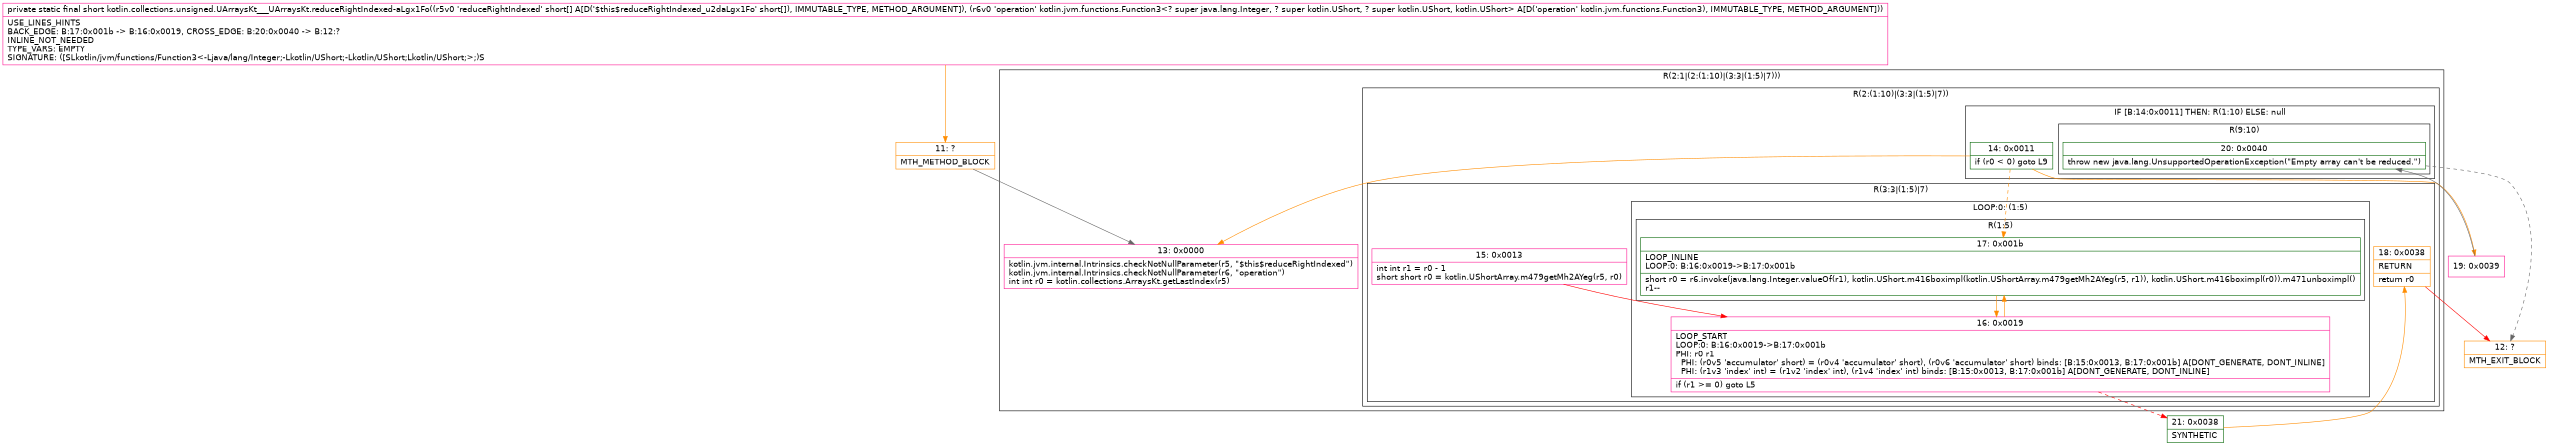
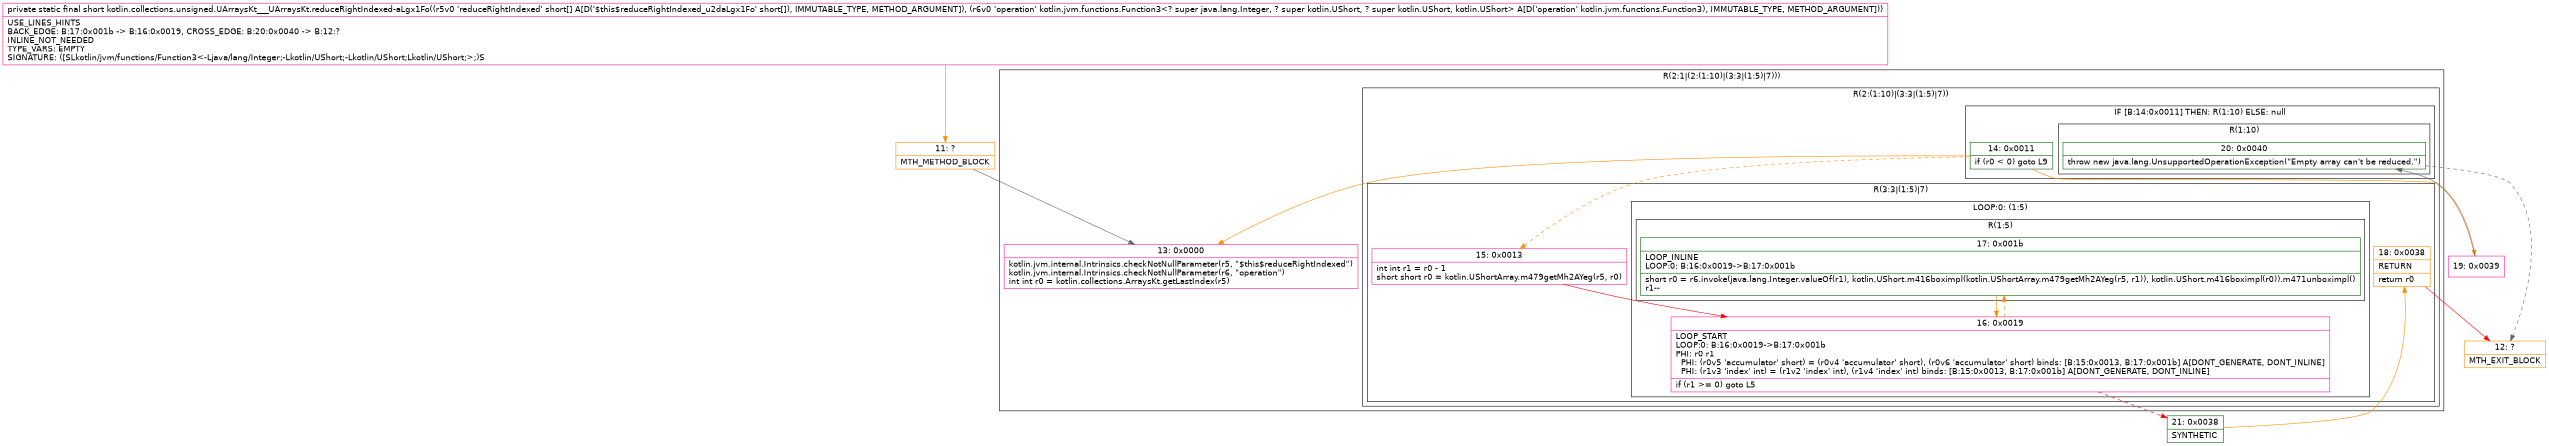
cluster "R(9:10)": label "R(9:10)" -> "R(1:10)"
edge "14: 0x0011" -> "17: 0x001b": now "14: 0x0011" -> "15: 0x0013"
edge "16: 0x0019" -> "17: 0x001b": style solid -> dashed
